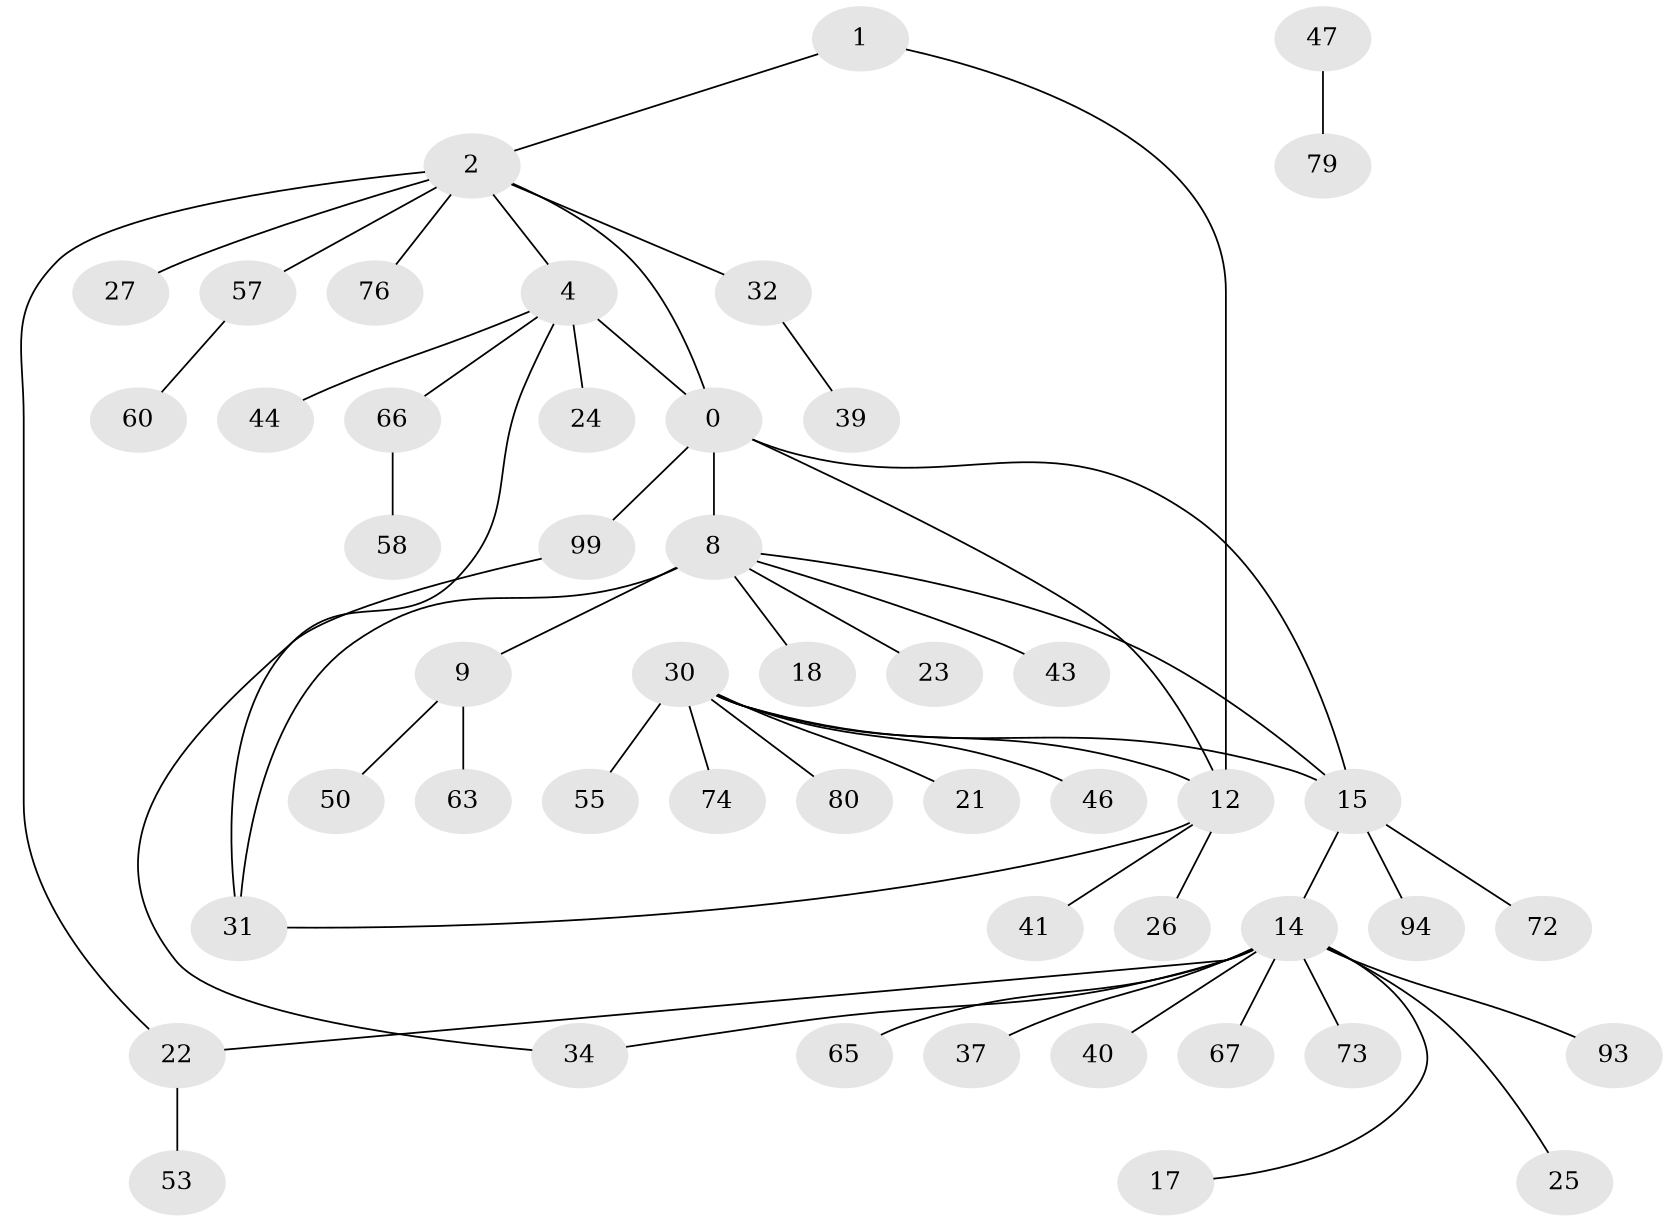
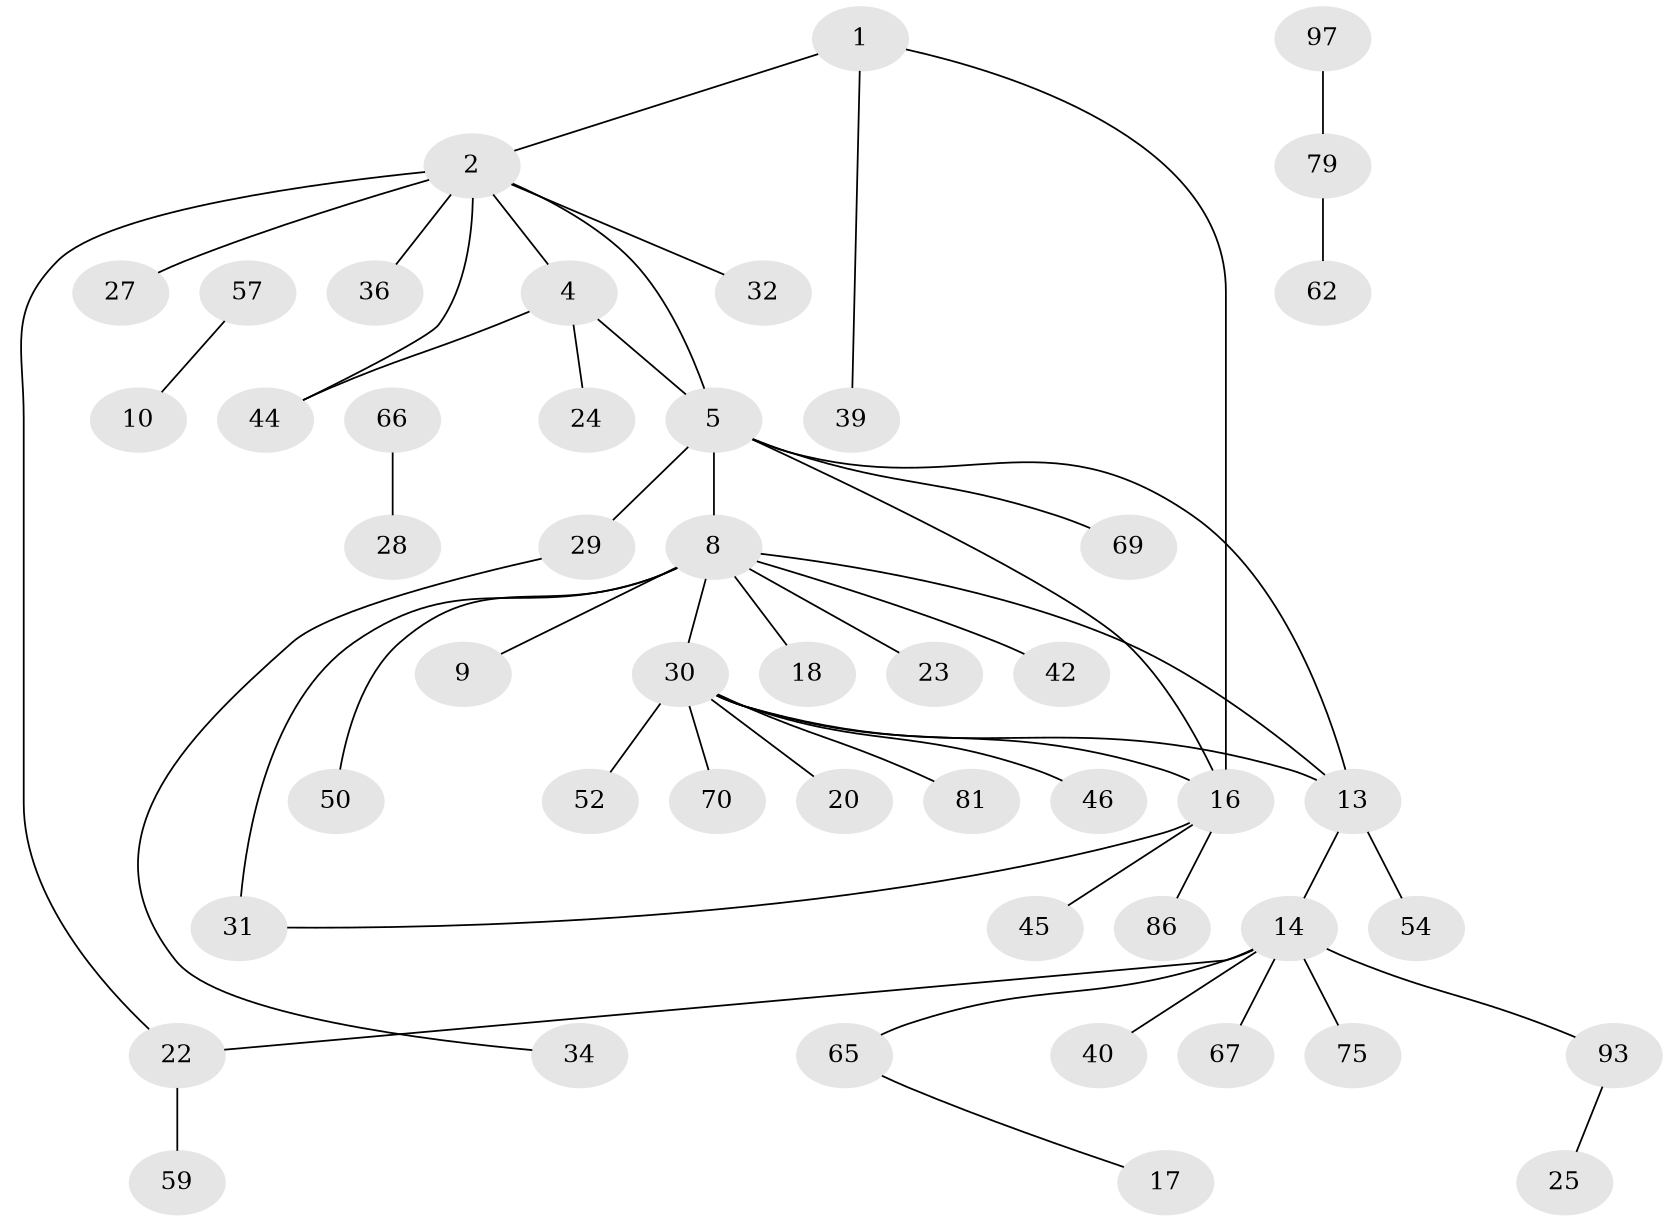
node "47": label "47" -> "97"
edge "2" -- "57": now "2" -- "44"
node "76": label "76" -> "36"
node "62": added
edge "4" -- "66": removed
edge "32" -- "39": now "1" -- "39"
node "60": label "60" -> "10"
node "0": label "0" -> "5"
node "58": label "58" -> "28"
node "99": label "99" -> "29"
node "69": added
edge "4" -- "31": removed
edge "8" -- "30": added
node "43": label "43" -> "42"
edge "9" -- "50": now "8" -- "50"
node "63": removed
node "55": label "55" -> "52"
node "74": label "74" -> "70"
node "80": label "80" -> "20"
node "21": label "21" -> "81"
node "12": label "12" -> "16"
node "15": label "15" -> "13"
node "41": label "41" -> "45"
node "26": label "26" -> "86"
node "94": label "94" -> "54"
node "72": removed
edge "14" -- "34": removed
edge "14" -- "25": now "93" -- "25"
node "37": removed
node "73": label "73" -> "75"
edge "14" -- "17": now "65" -- "17"
node "53": label "53" -> "59"
